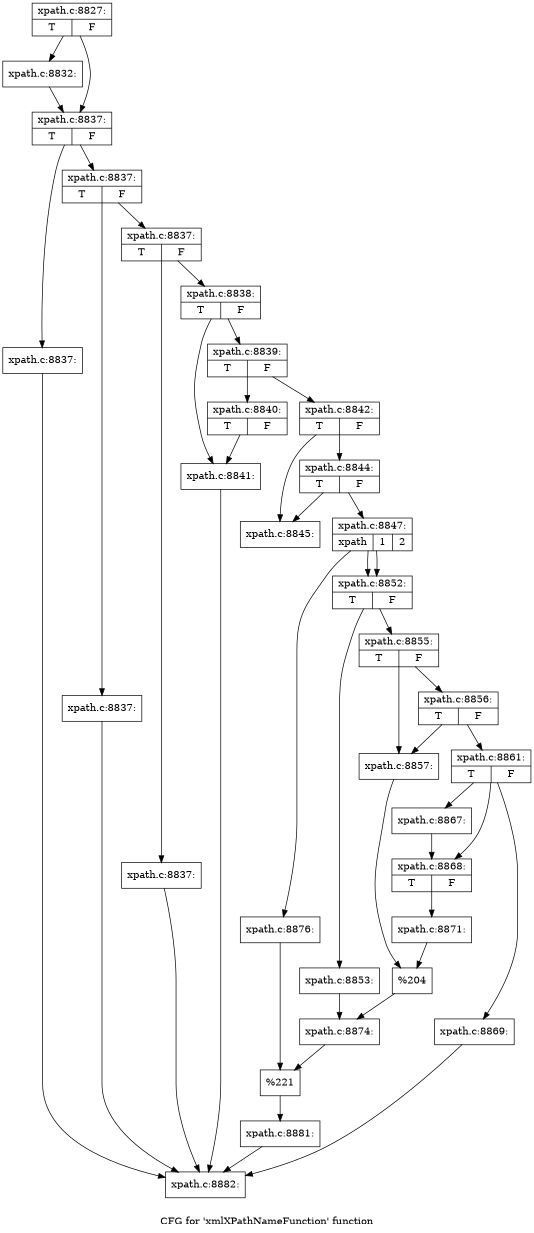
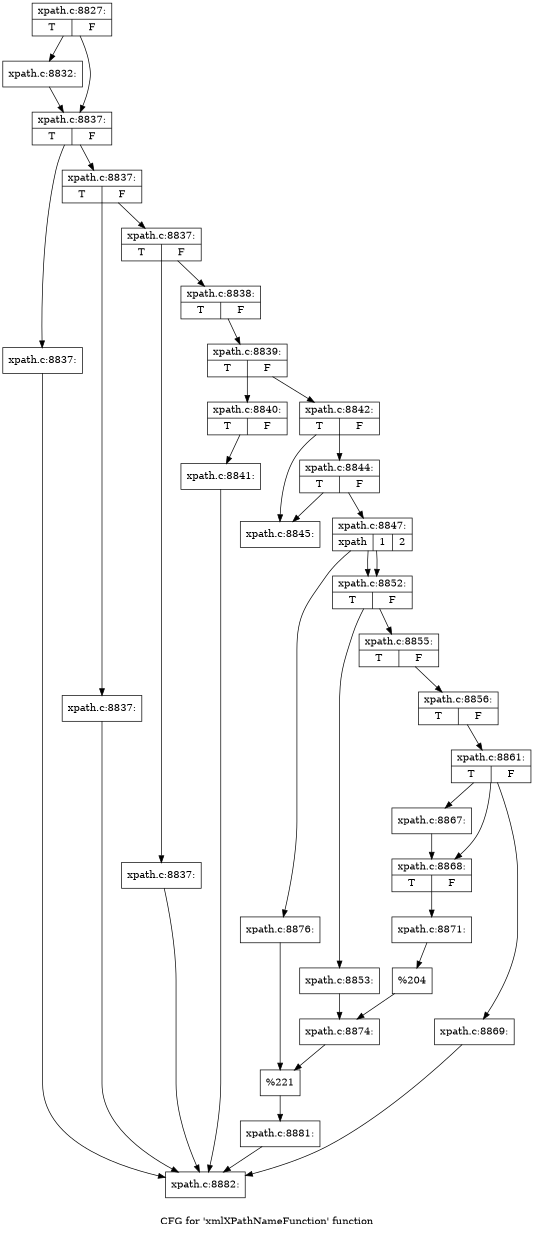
edge "xpath.c:8838:" -> "xpath.c:8841:": removed
node "xpath.c:8857:": removed
